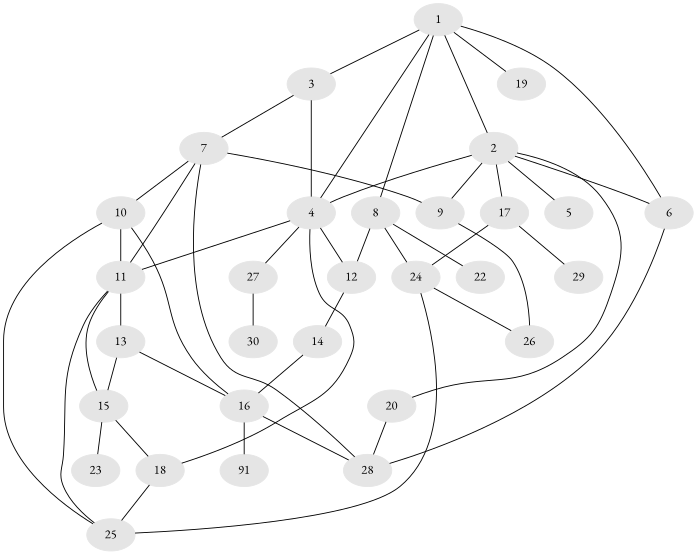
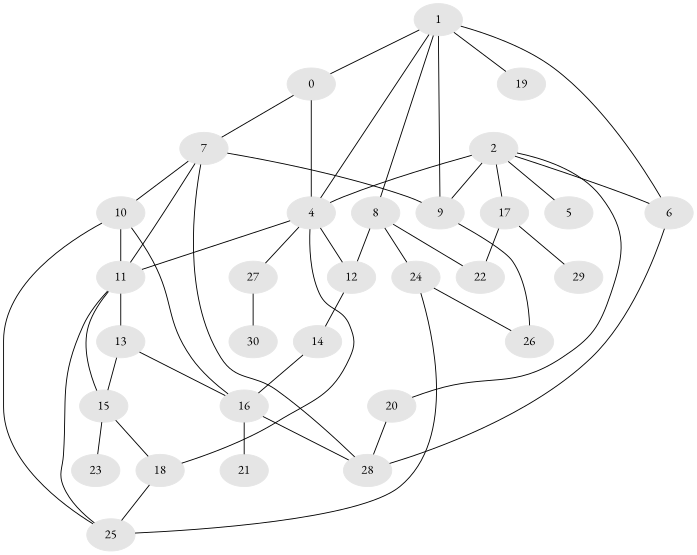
node "3": label "3" -> "0"
edge "1" -- "2": now "1" -- "9"
edge "17" -- "24": now "17" -- "22"
node "91": label "91" -> "21"
